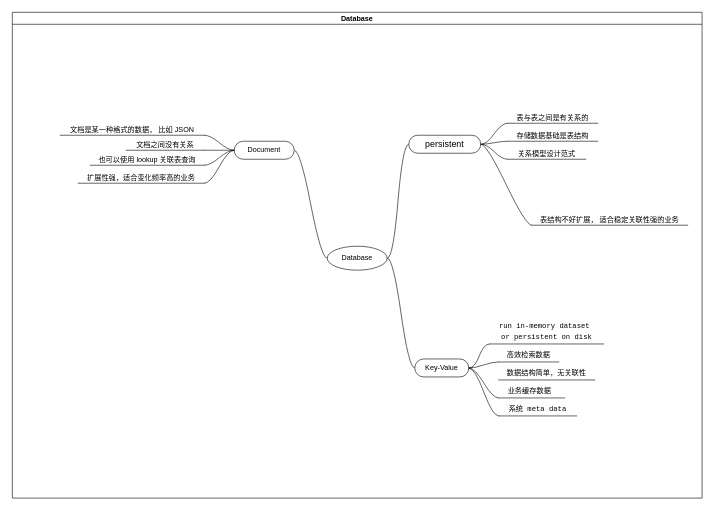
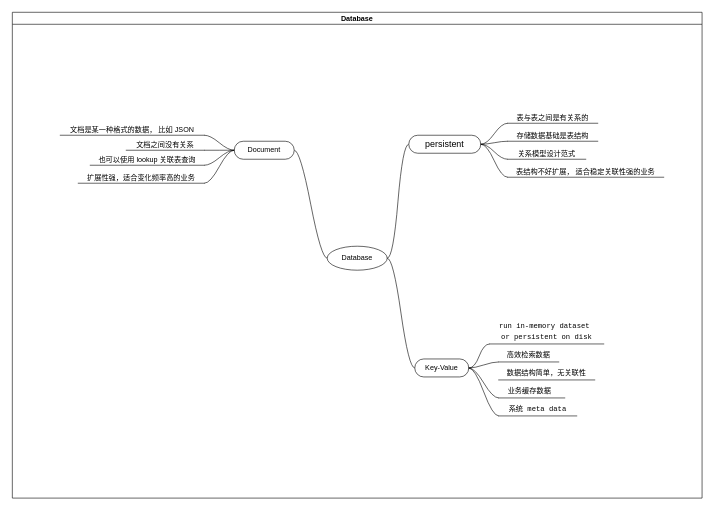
node "表结构不好扩展， 适合稳定关联性强的业务": moved (610, 219) -> (586, 171)
